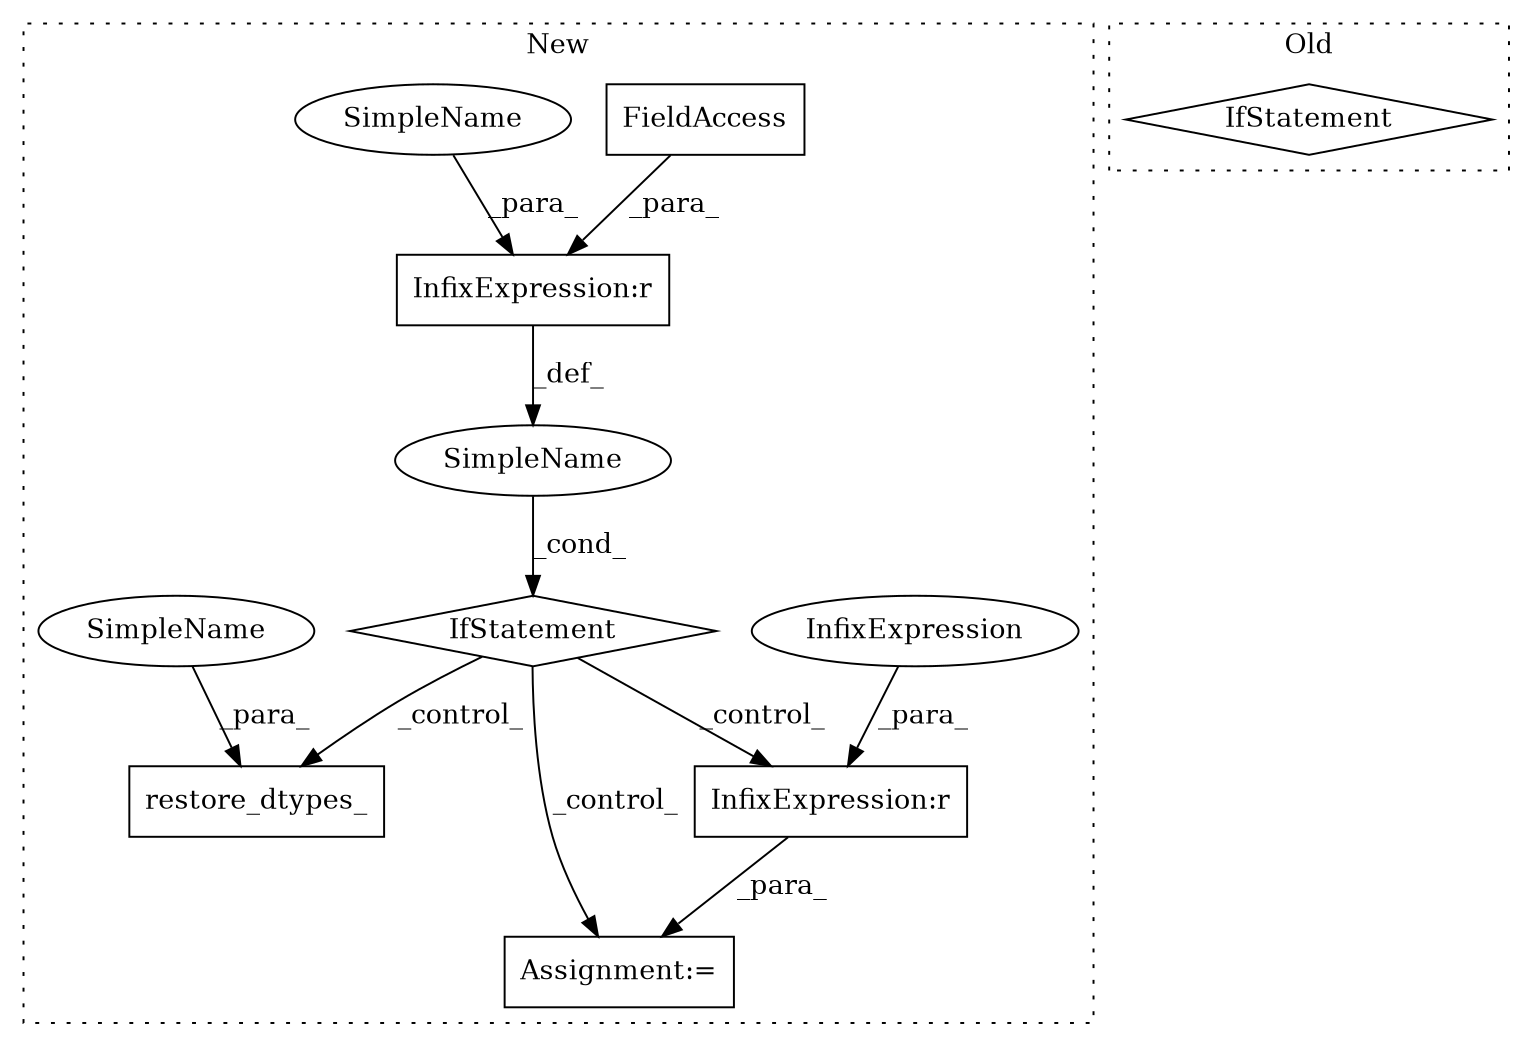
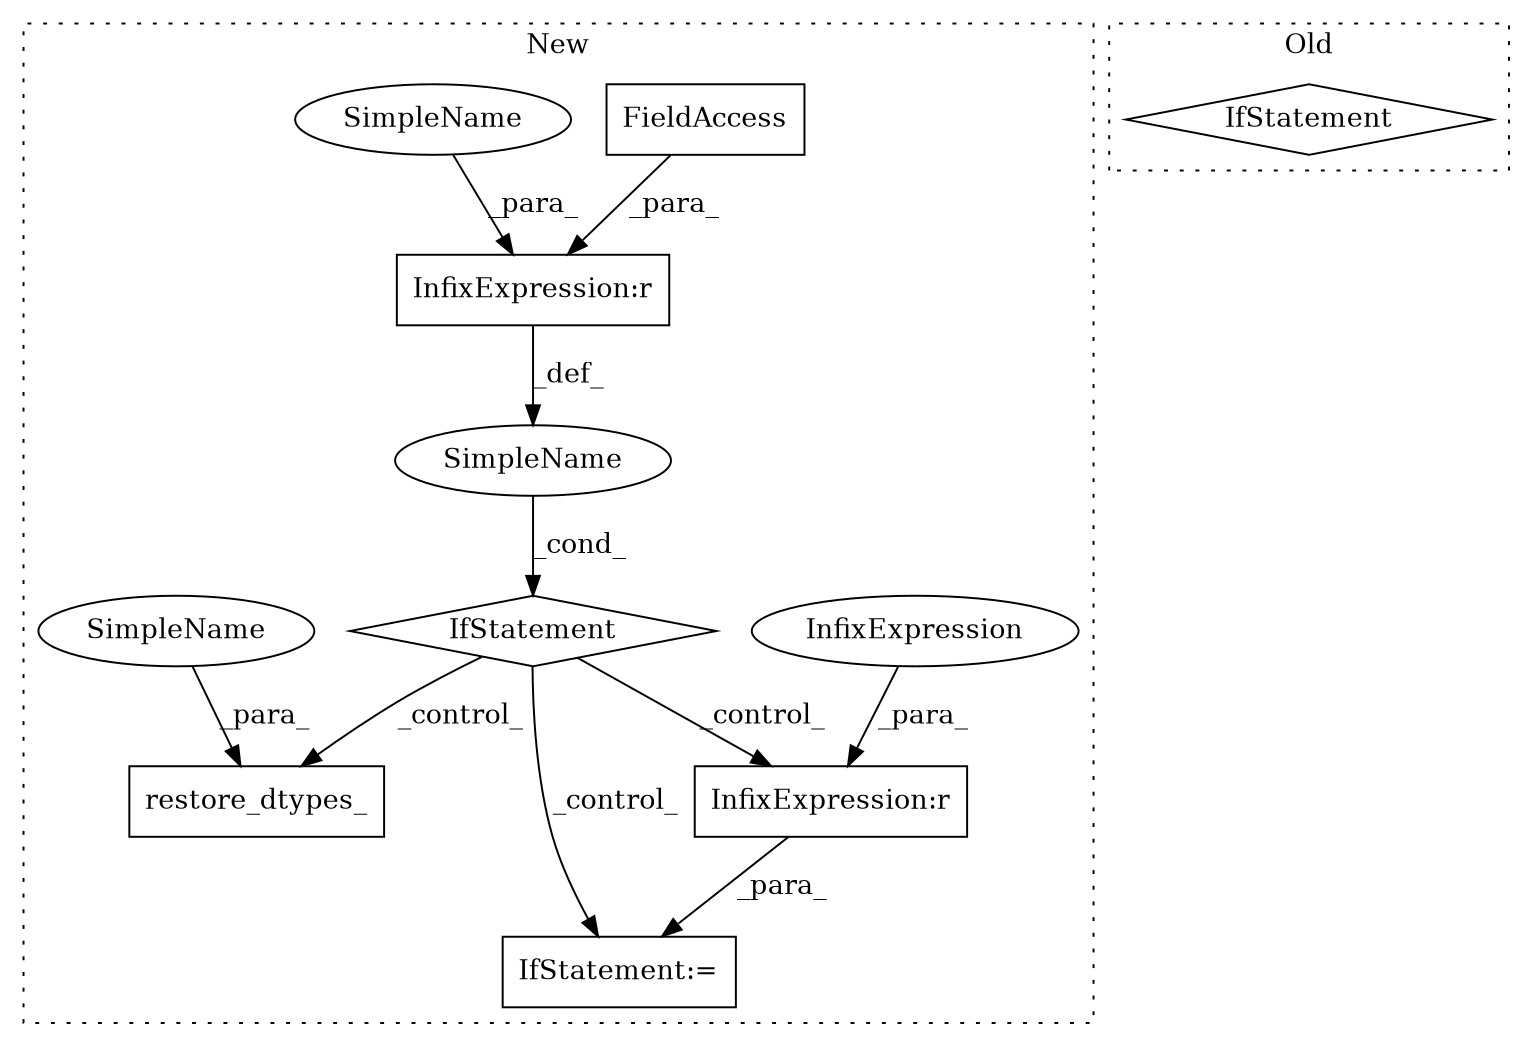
node "Assignment:=": label "Assignment:=" -> "IfStatement:="
